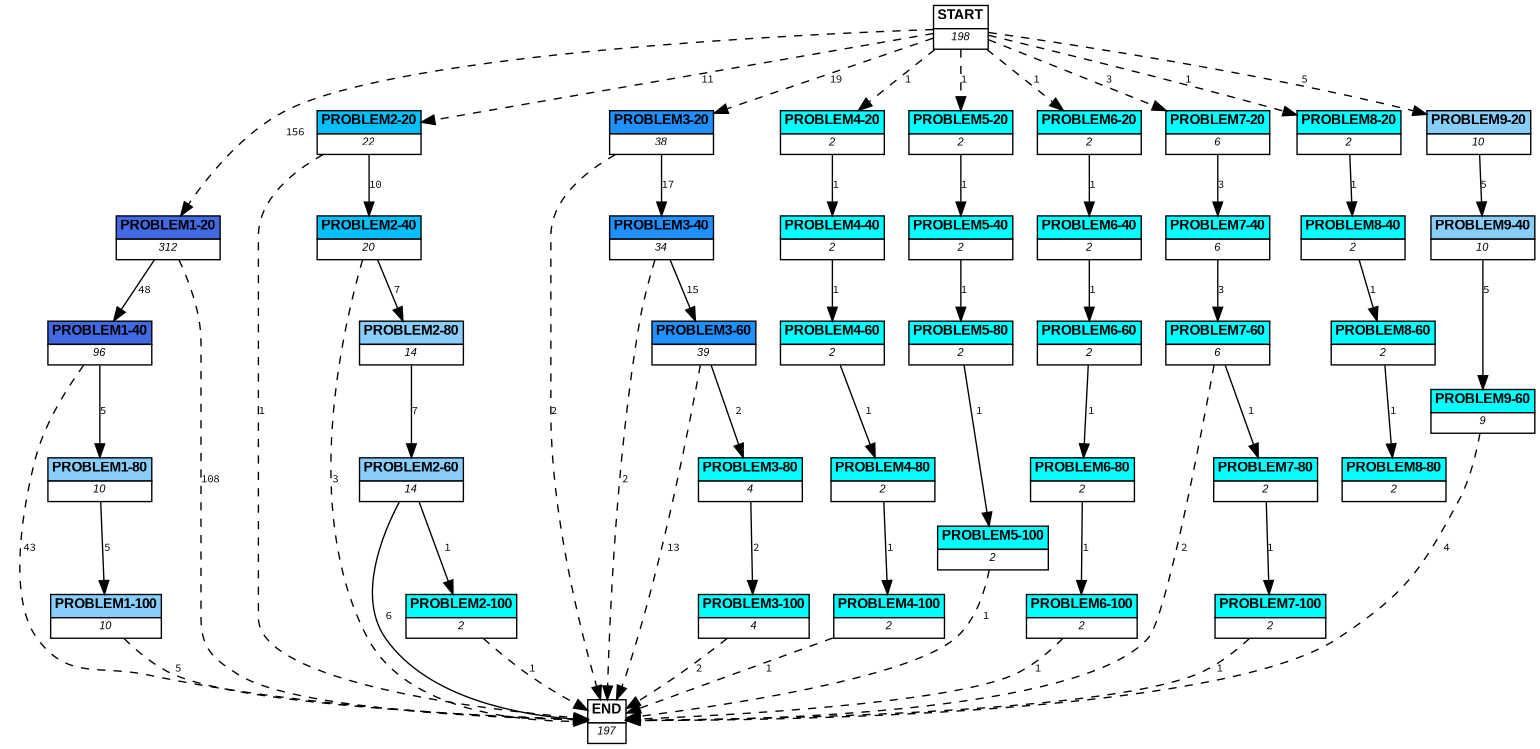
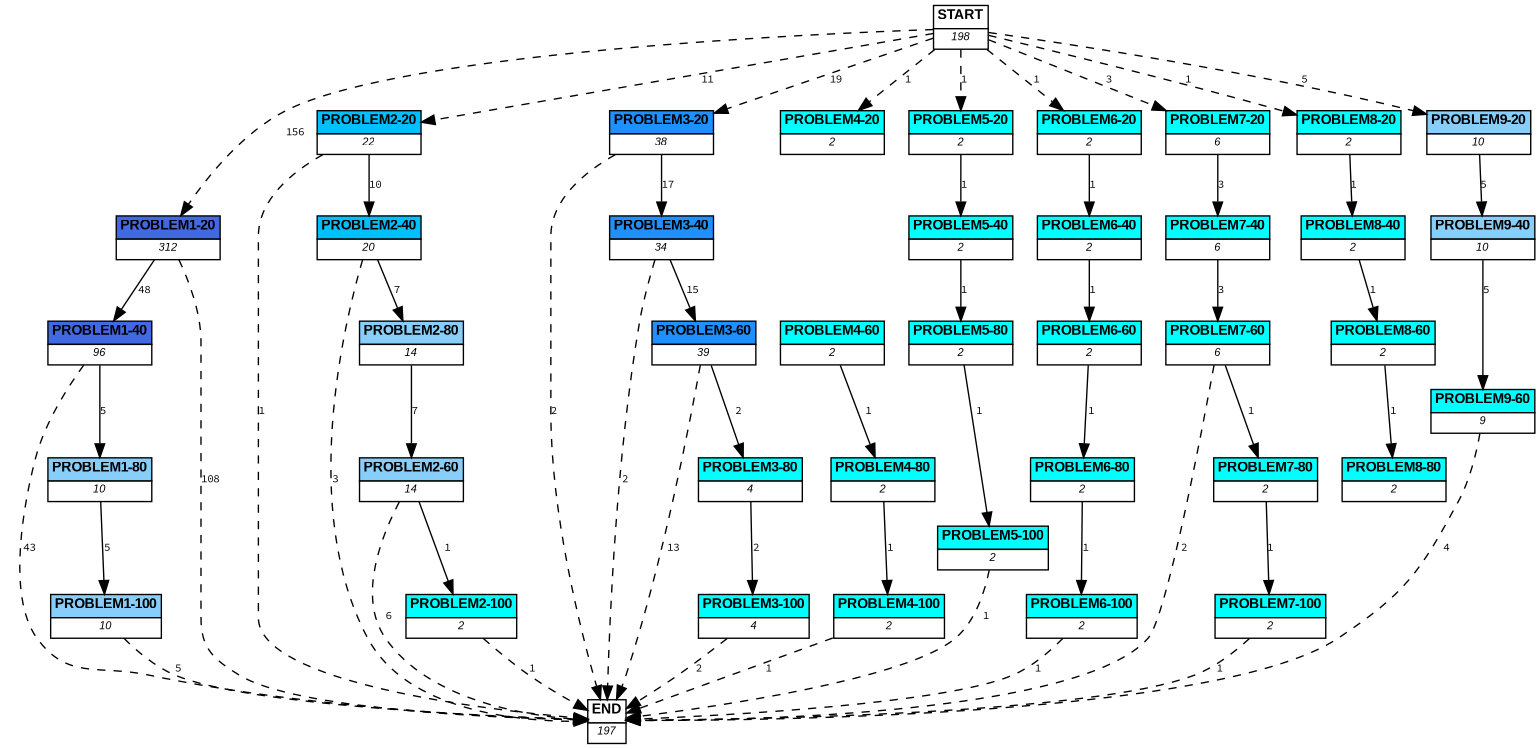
node "PROBLEM4-40": removed
edge "PROBLEM2-60" -> "END": style solid -> dashed
